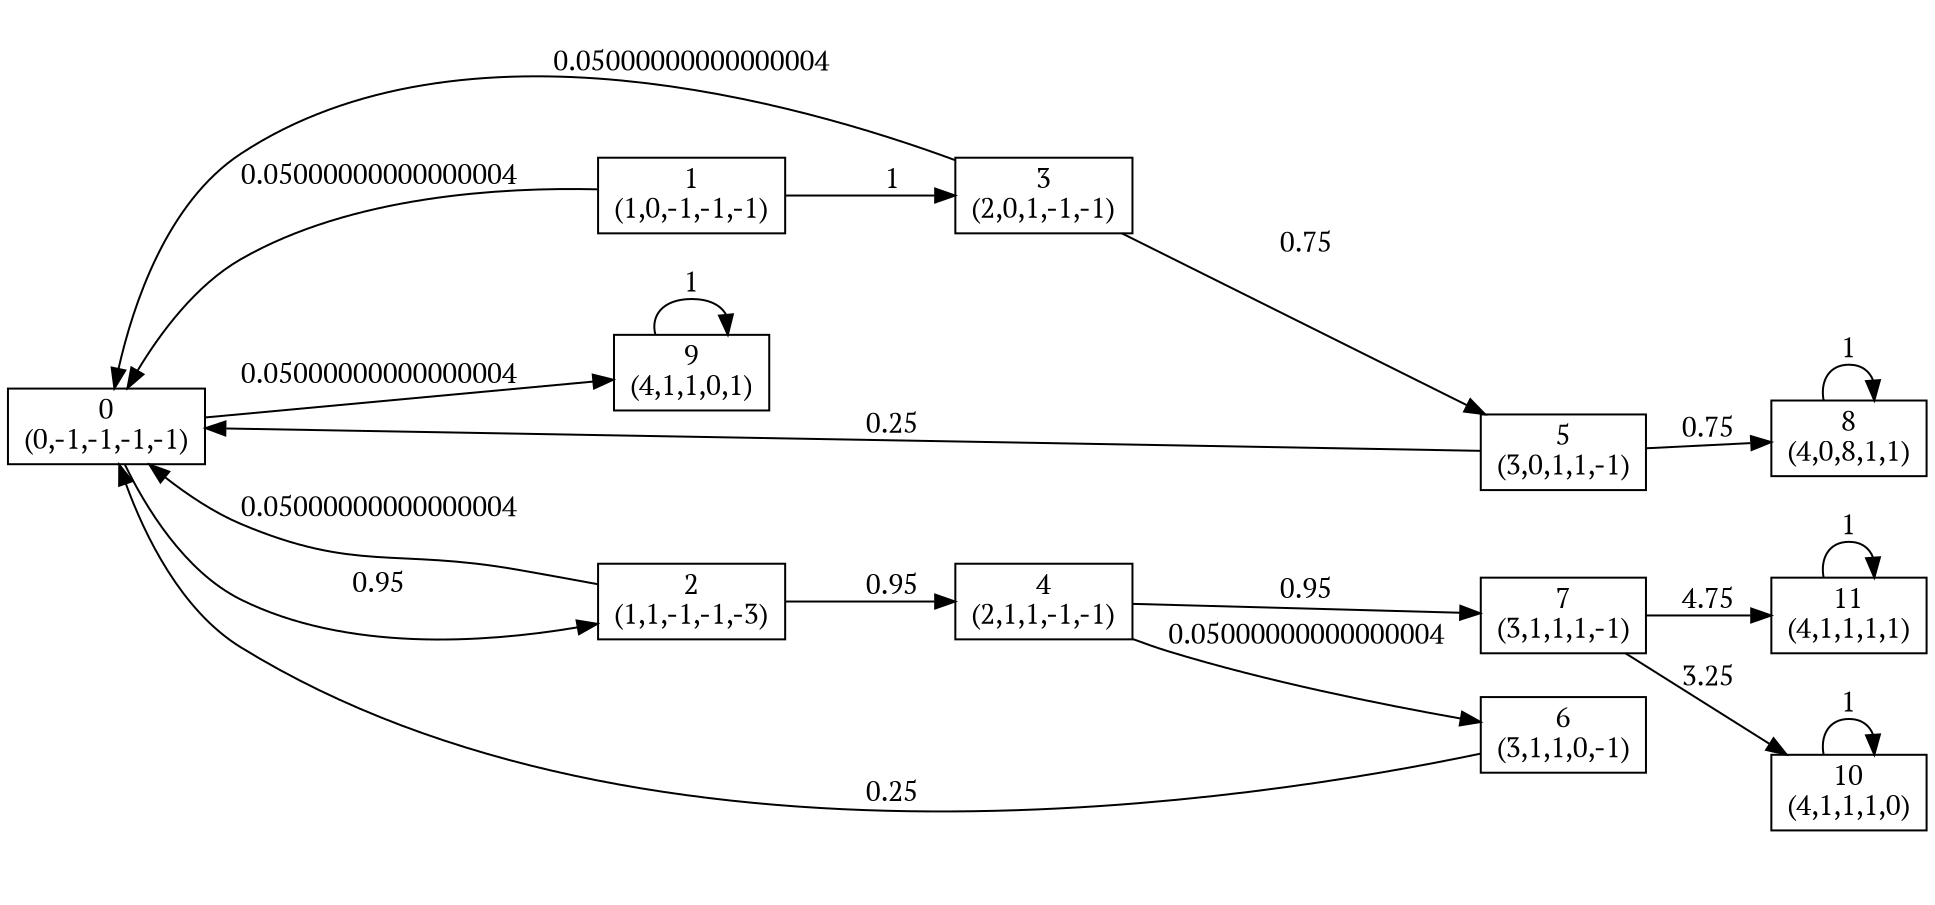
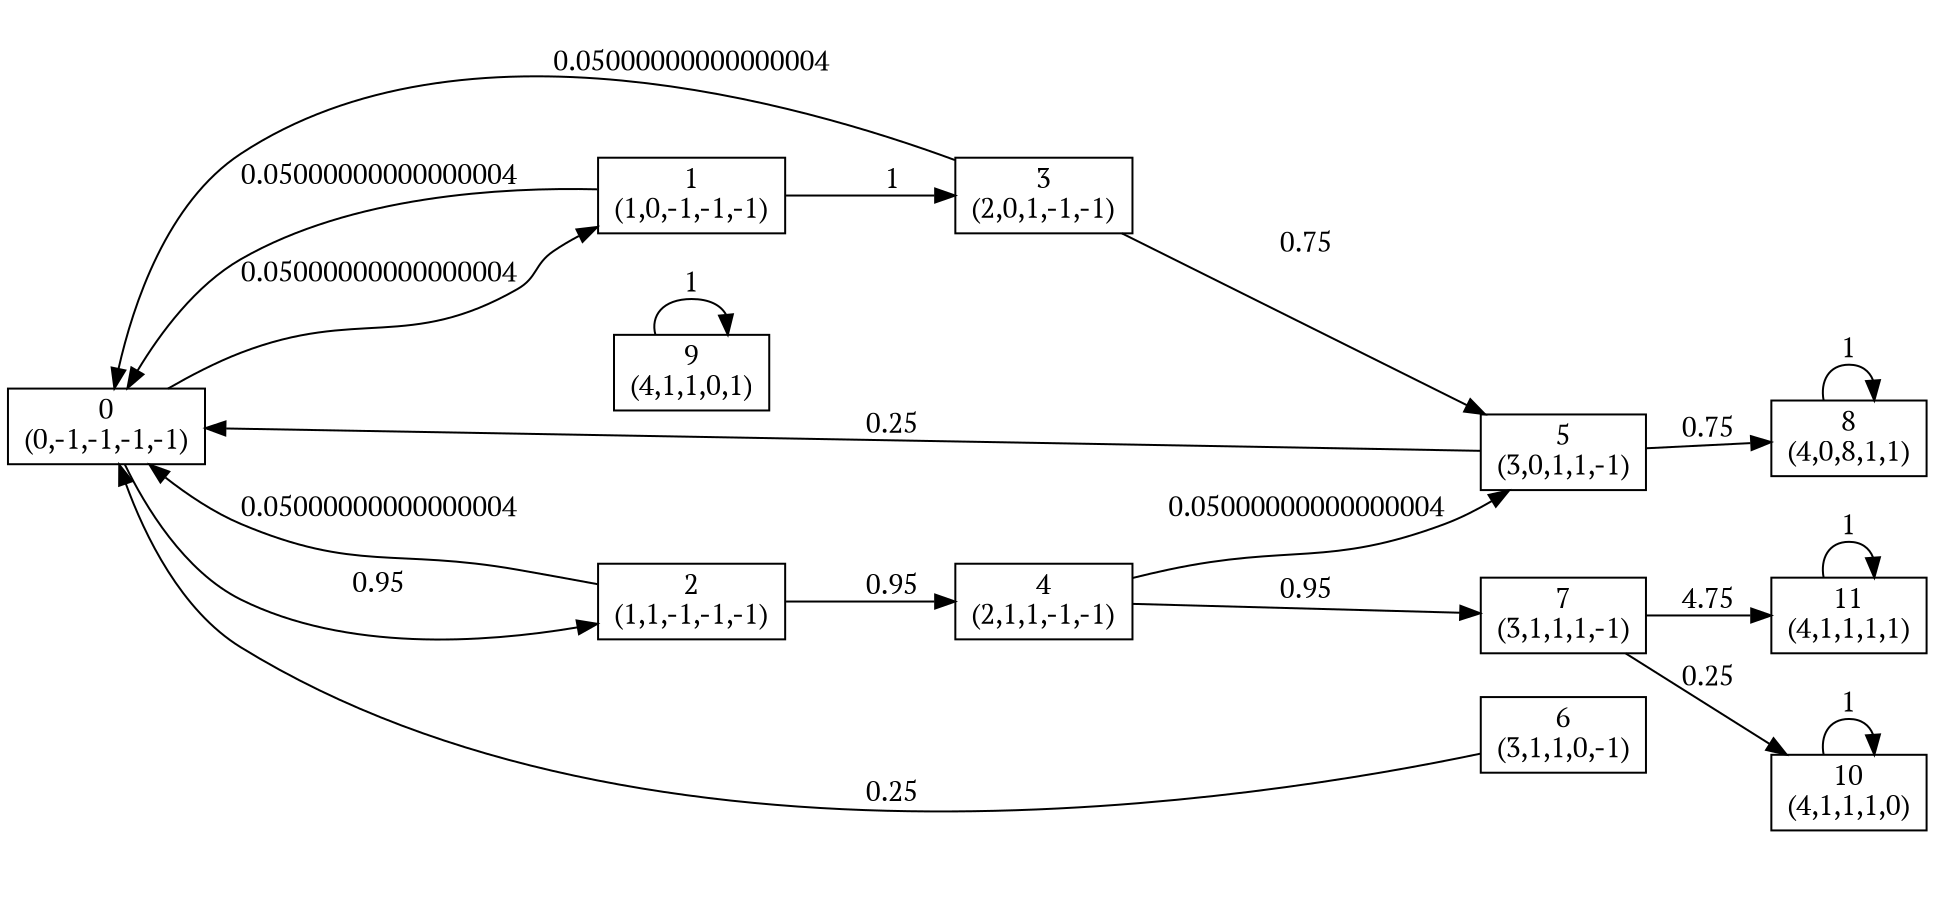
edge "0 (0,-1,-1,-1,-1)" -> "9 (4,1,1,0,1)": now "0 (0,-1,-1,-1,-1)" -> "1 (1,0,-1,-1,-1)"
node "2 (1,1,-1,-1,-3)": label "2 (1,1,-1,-1,-3)" -> "2 (1,1,-1,-1,-1)"
edge "7 (3,1,1,1,-1)" -> "10 (4,1,1,1,0)": label "3.25" -> "0.25"
edge "4 (2,1,1,-1,-1)" -> "6 (3,1,1,0,-1)": now "4 (2,1,1,-1,-1)" -> "5 (3,0,1,1,-1)"
